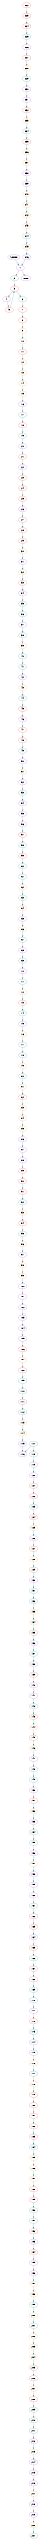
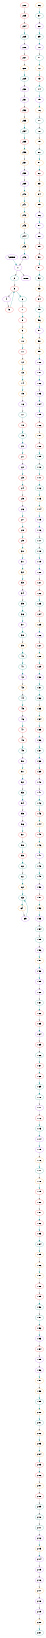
edge "65" -> "66": now "65" -> "63"
edge "117" -> "116": reversed
